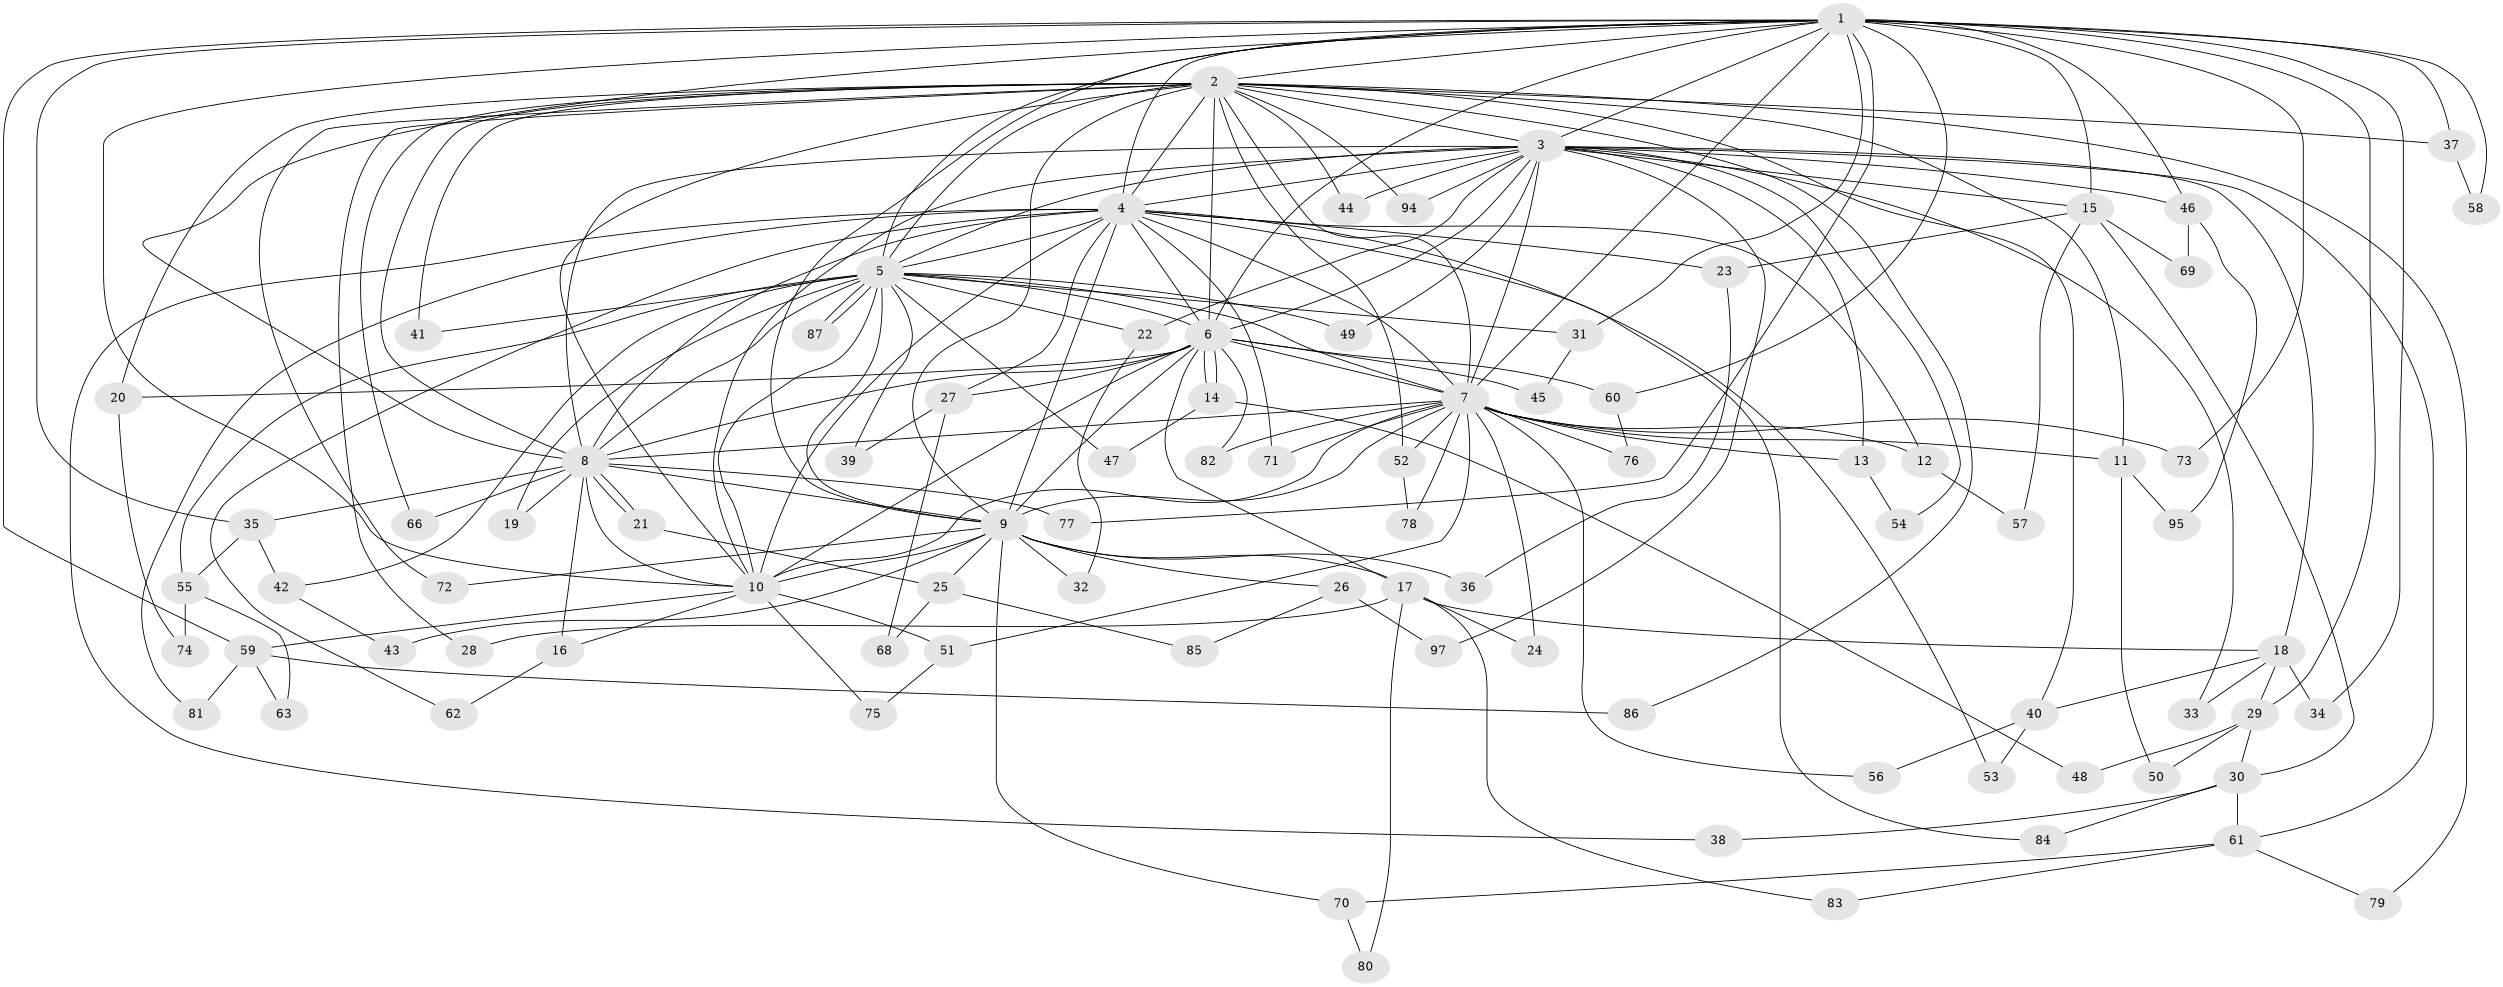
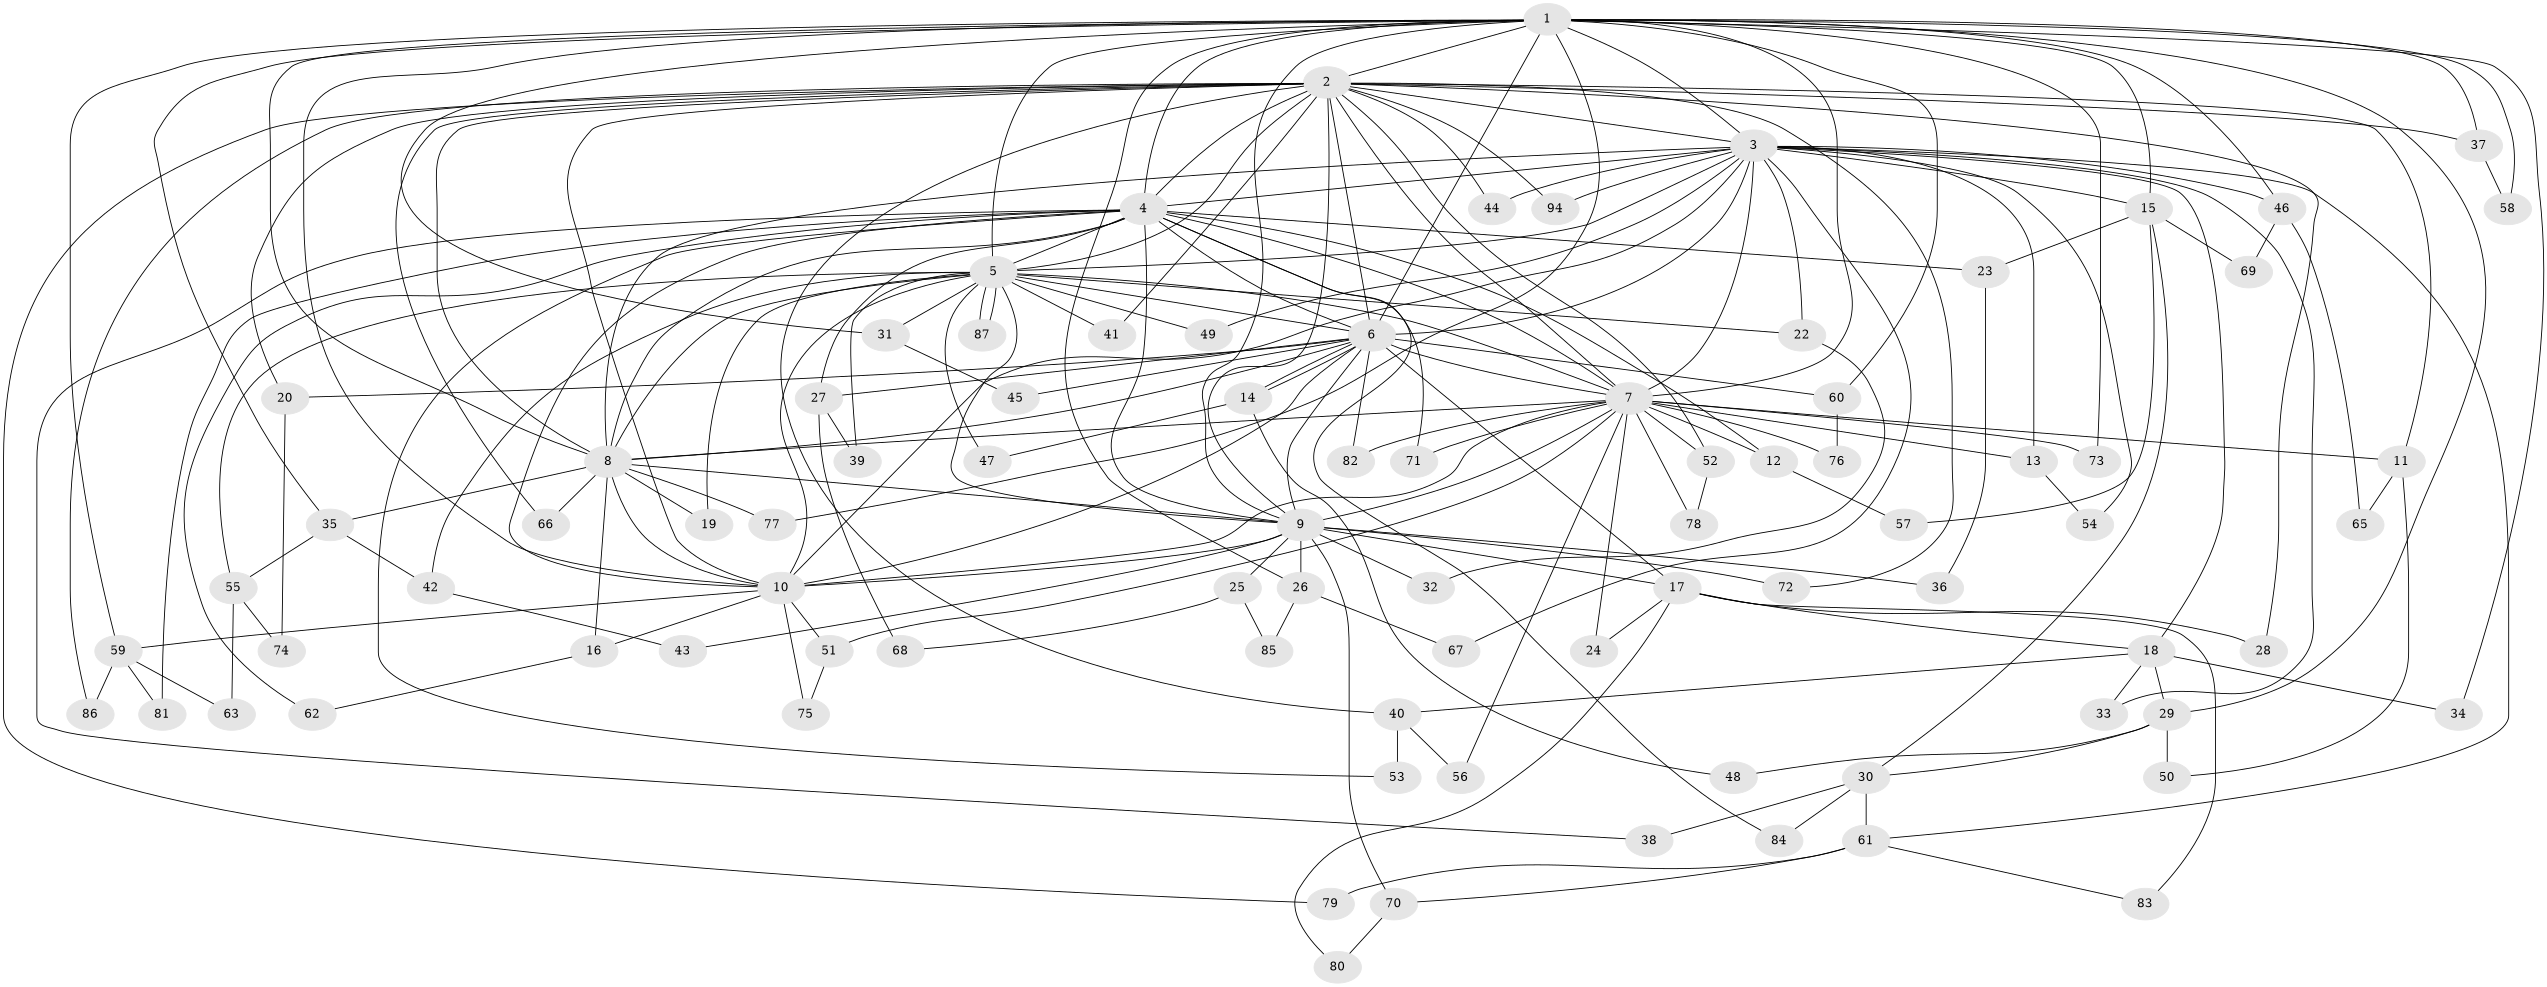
edge "1" -- "26": added
node "21": removed
node "95": label "95" -> "65"
node "97": label "97" -> "67"
